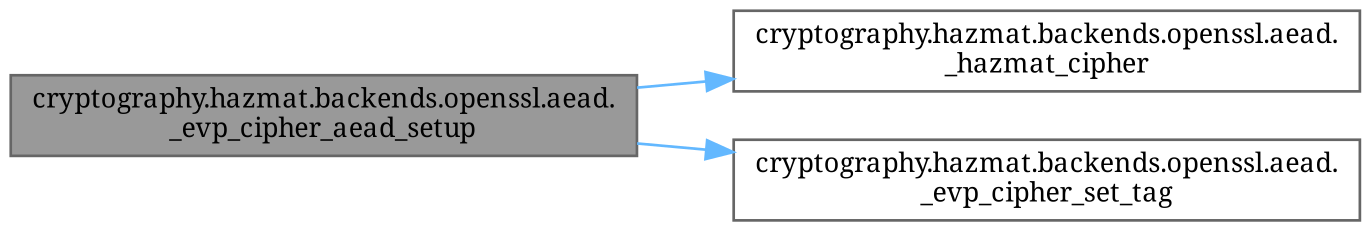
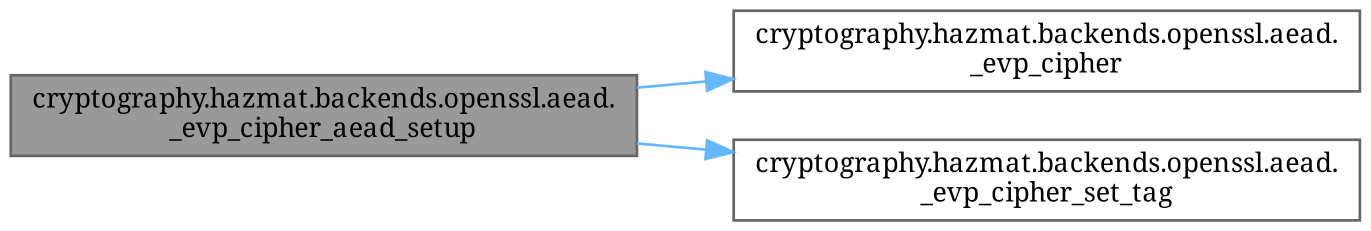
node "cryptography.hazmat.backends.openssl.aead. _hazmat_cipher": label "cryptography.hazmat.backends.openssl.aead. _hazmat_cipher" -> "cryptography.hazmat.backends.openssl.aead. _evp_cipher"
